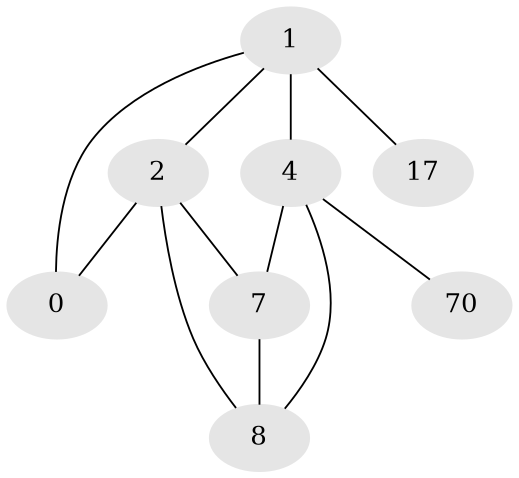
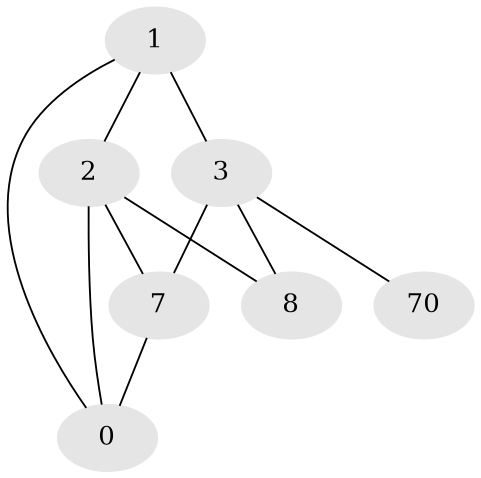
node "4": label "4" -> "3"
node "17": removed
edge "7" -- "8": now "7" -- "0"
